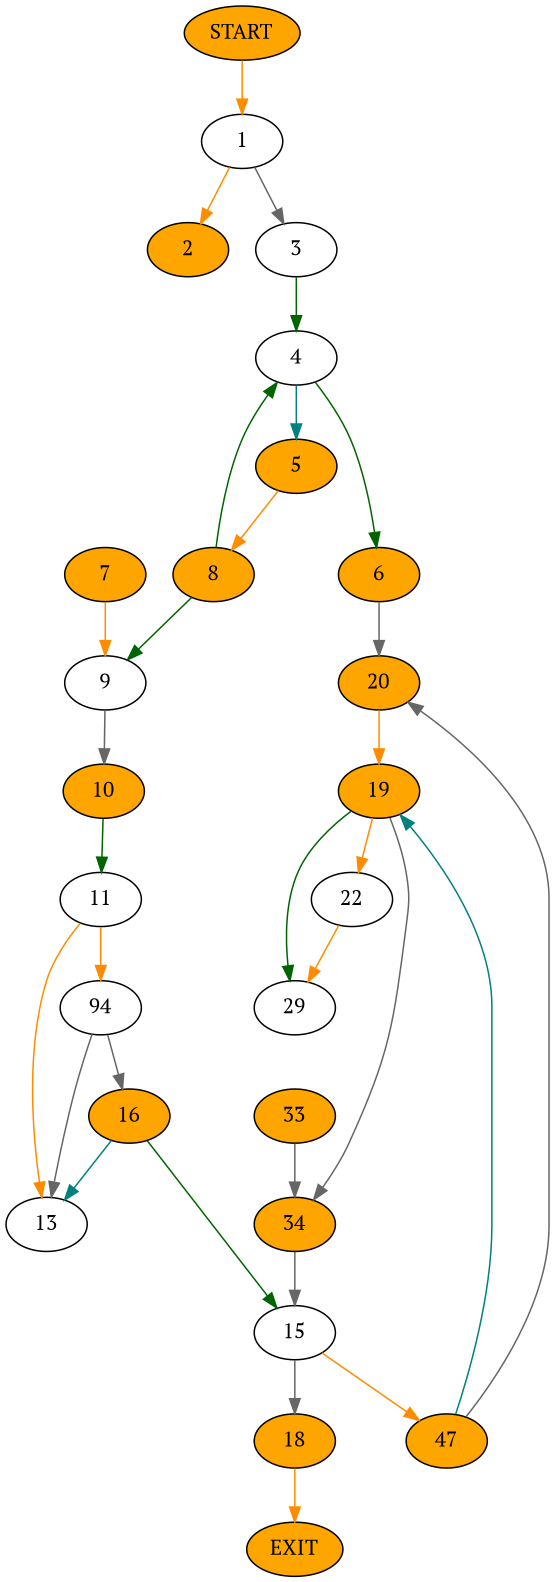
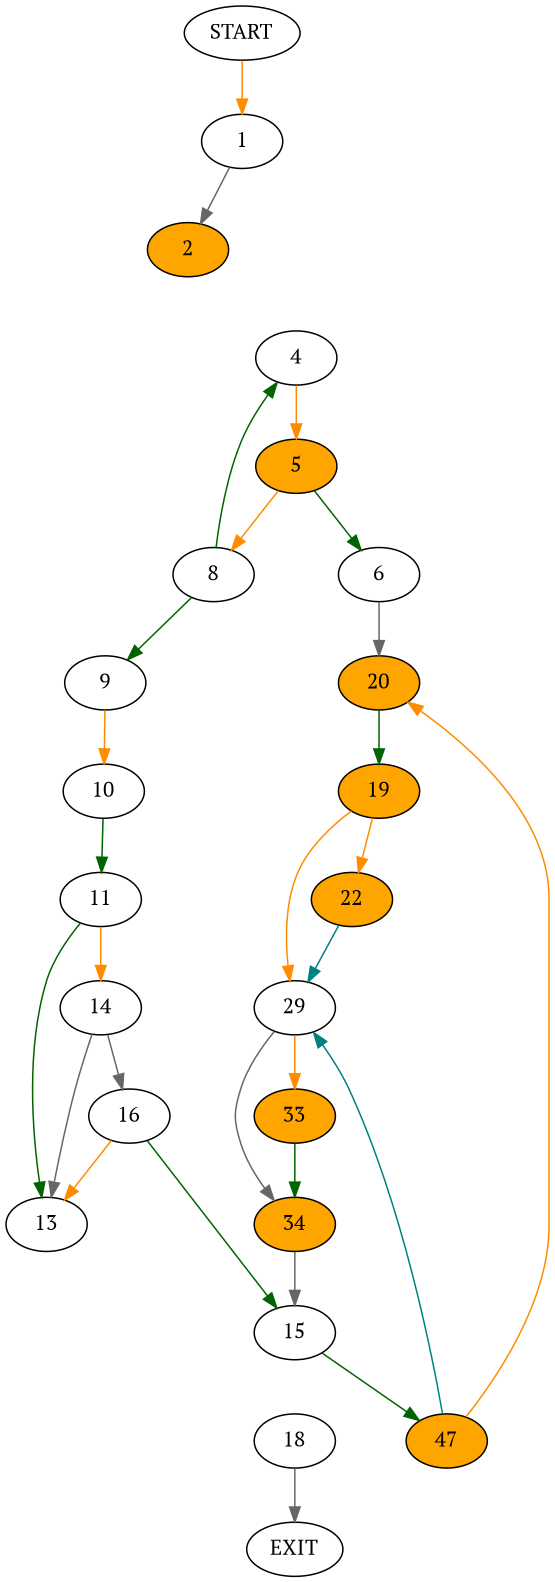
node "START": fillcolor orange -> white
edge "1" -> "2": color darkorange -> gray40
node "3": removed
edge "4" -> "5": color teal -> darkorange
edge "4" -> "6": now "5" -> "6"
node "7": removed
node "8": fillcolor orange -> white
node "6": fillcolor orange -> white
edge "9" -> "10": color gray40 -> darkorange
edge "20" -> "19": color darkorange -> darkgreen
node "10": fillcolor orange -> white
edge "19" -> "29": color darkgreen -> darkorange
node "22": fillcolor white -> orange
edge "22" -> "29": color darkorange -> teal
node "94": label "94" -> "14"
edge "19" -> "34": now "29" -> "34"
edge "11" -> "13": color darkorange -> darkgreen
edge "47" -> "20": color gray40 -> darkorange
edge "29" -> "33": added
edge "47" -> "19": now "47" -> "29"
node "16": fillcolor orange -> white
edge "33" -> "34": color gray40 -> darkgreen
edge "16" -> "13": color teal -> darkorange
edge "15" -> "18": removed
edge "15" -> "47": color darkorange -> darkgreen
node "18": fillcolor orange -> white
edge "18" -> "EXIT": color darkorange -> gray40
node "EXIT": fillcolor orange -> white
